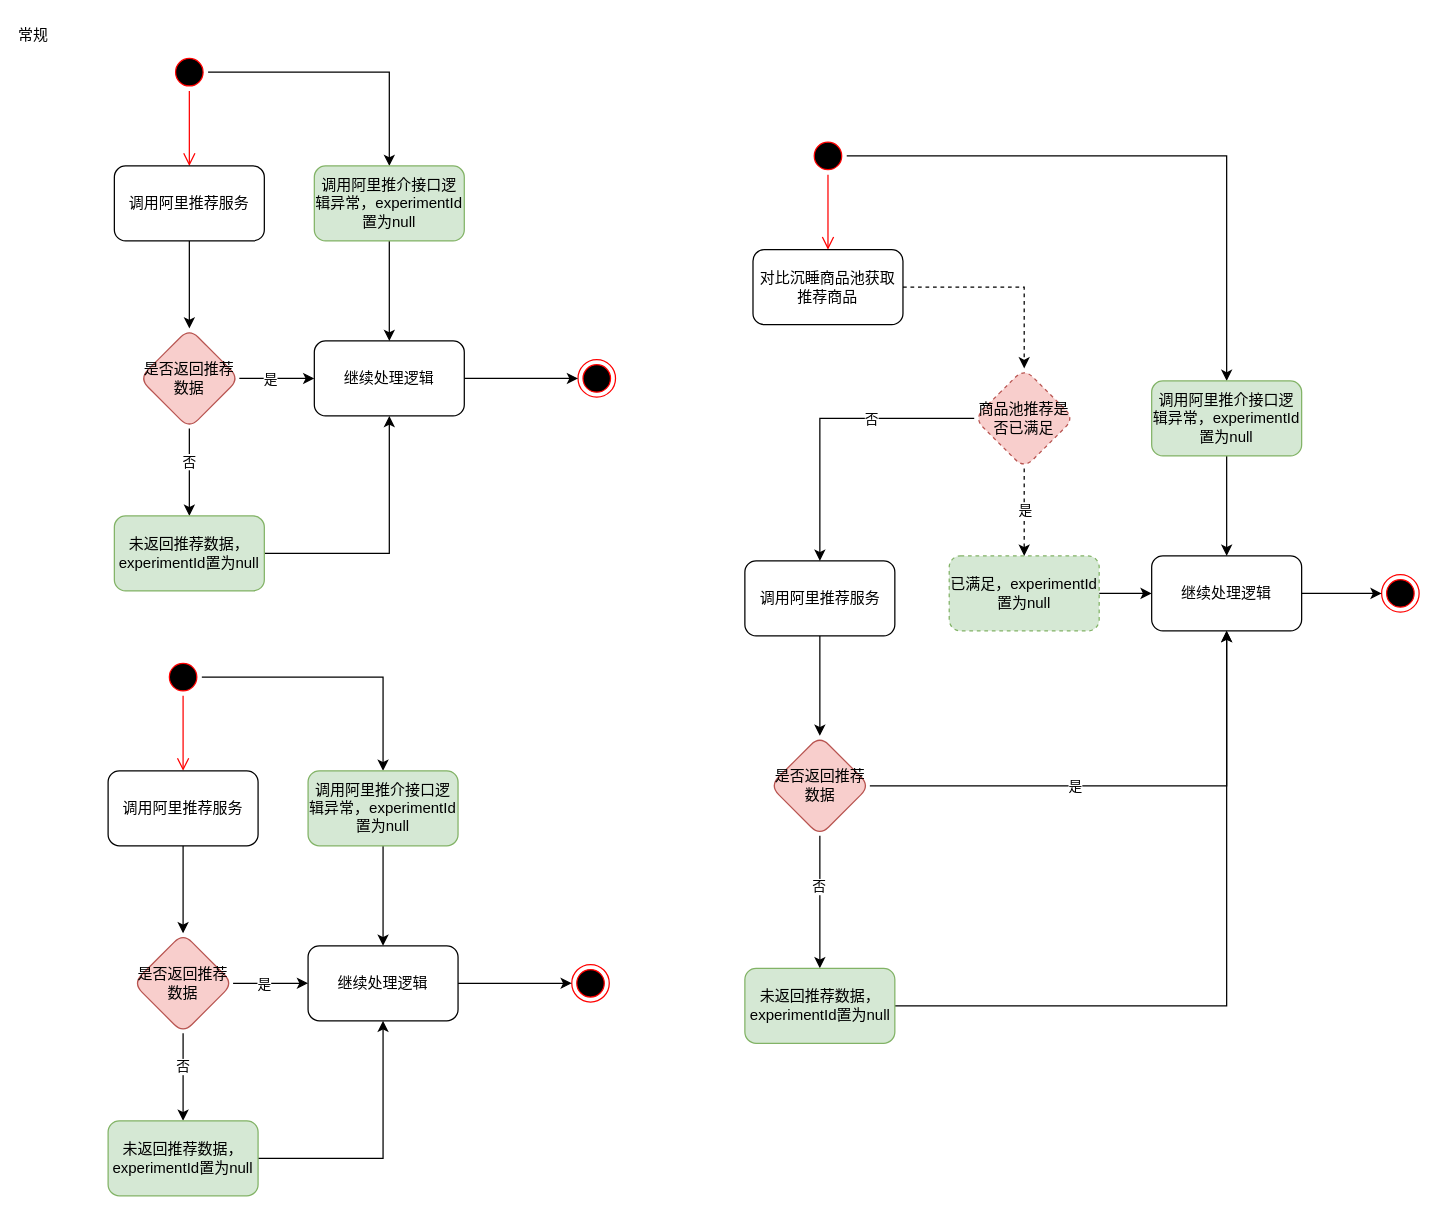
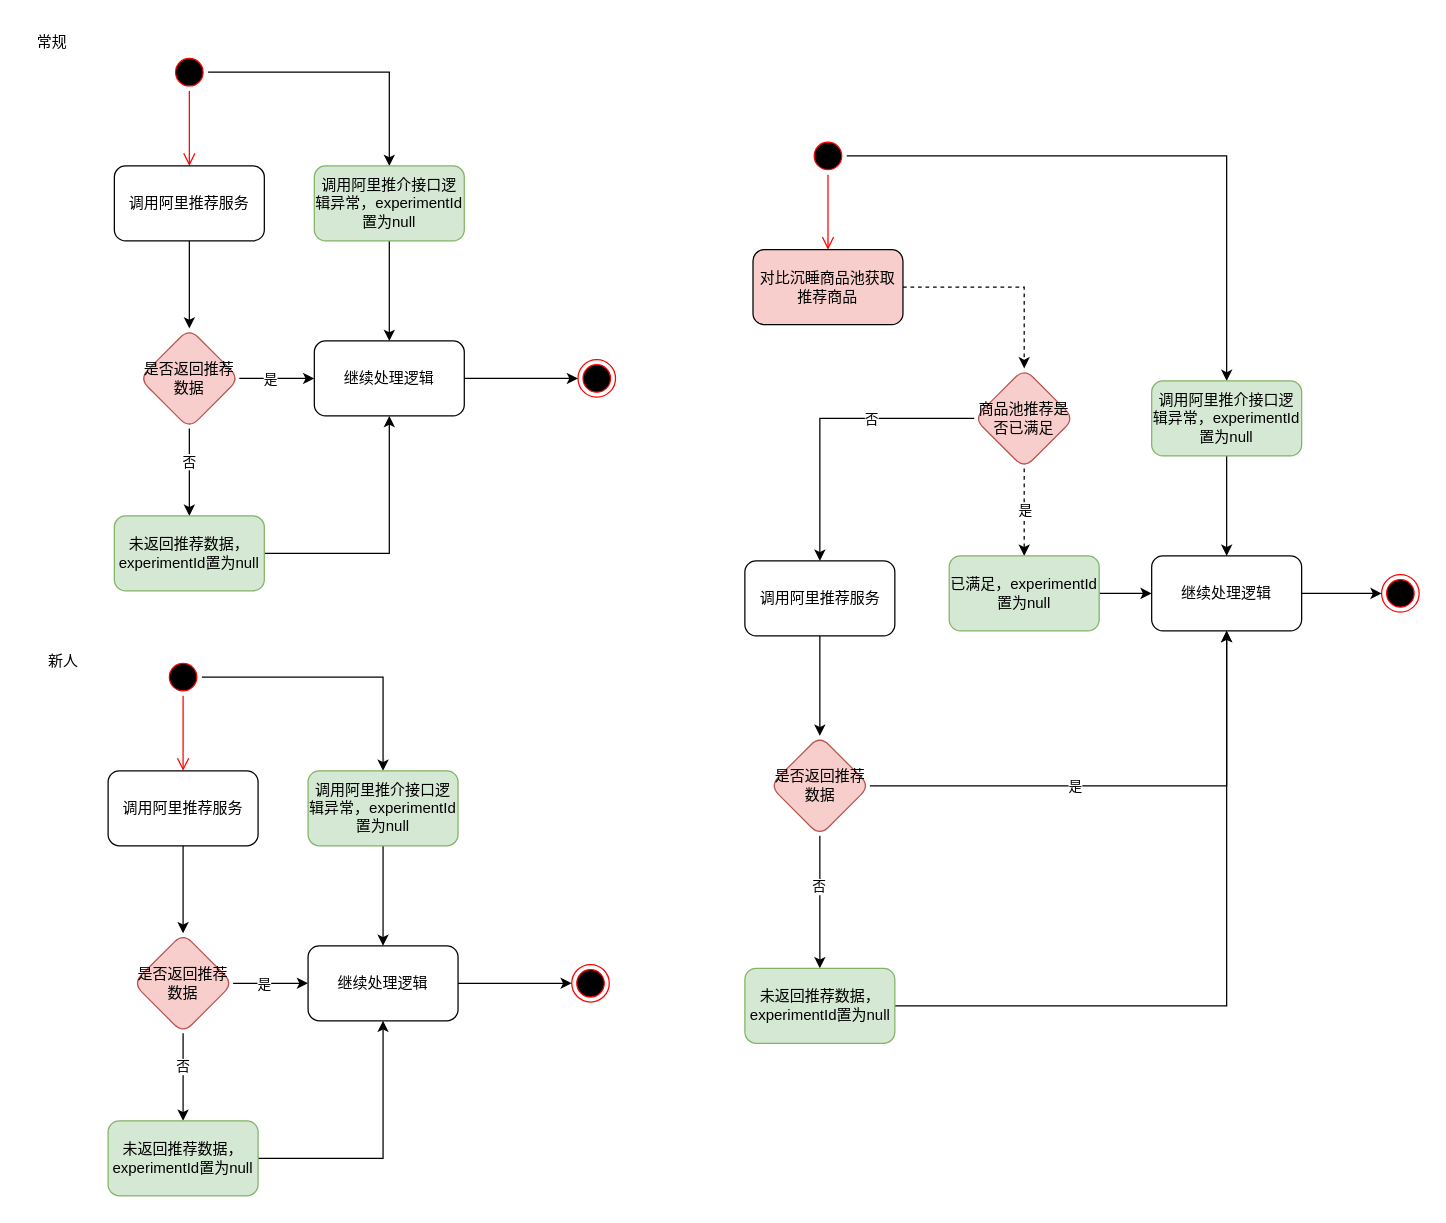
node "常规": moved (33, 36) -> (52, 42)
node "对比沉睡商品池获取推荐商品": fillcolor #ffffff -> #f8cecc
node "商品池推荐是否已满足": style dashed -> solid
node "已满足，experimentId置为null": style dashed -> solid
node "新人": added
